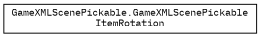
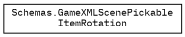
node "GameXMLScenePickable.GameXMLScenePickable ItemRotation": label "GameXMLScenePickable.GameXMLScenePickable ItemRotation" -> "Schemas.GameXMLScenePickable ItemRotation"
